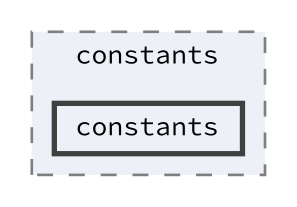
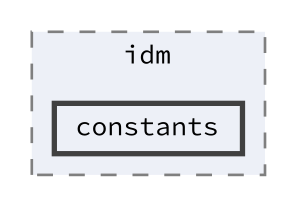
cluster "constants": label "constants" -> "idm"
